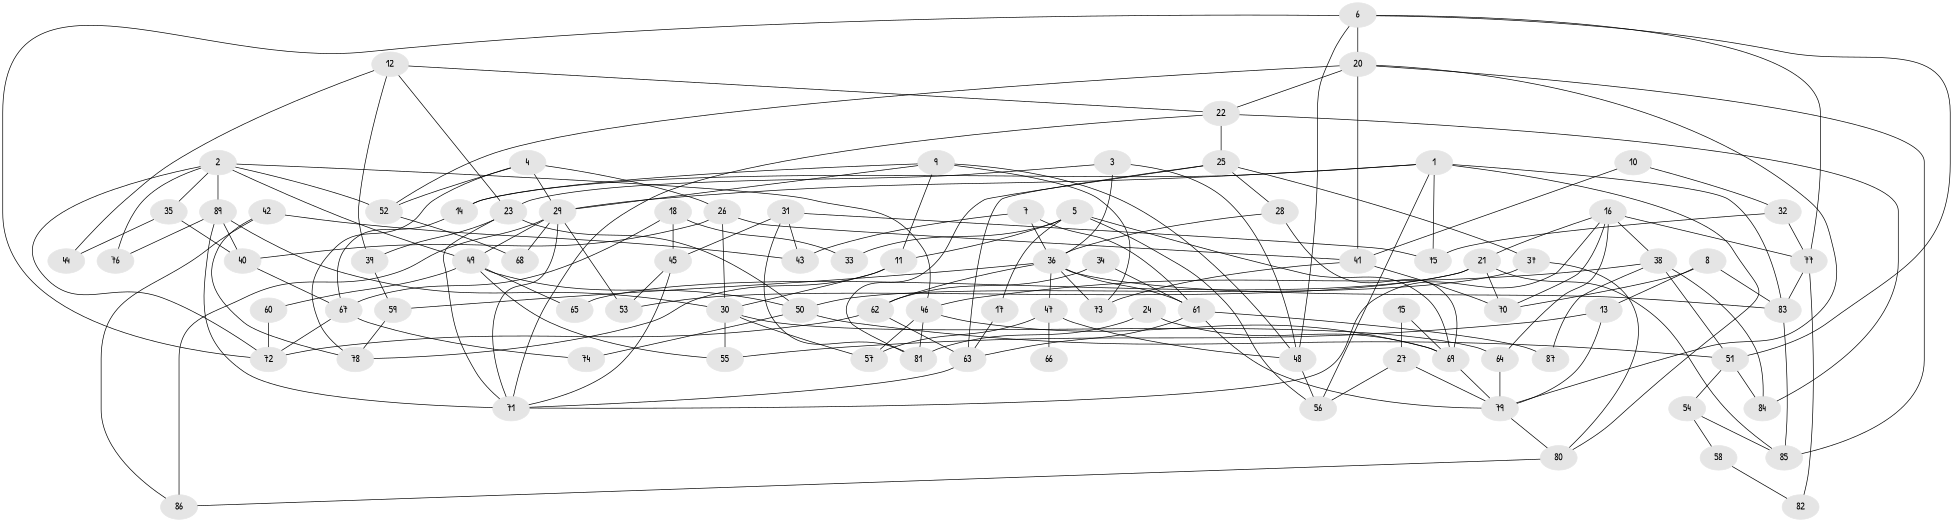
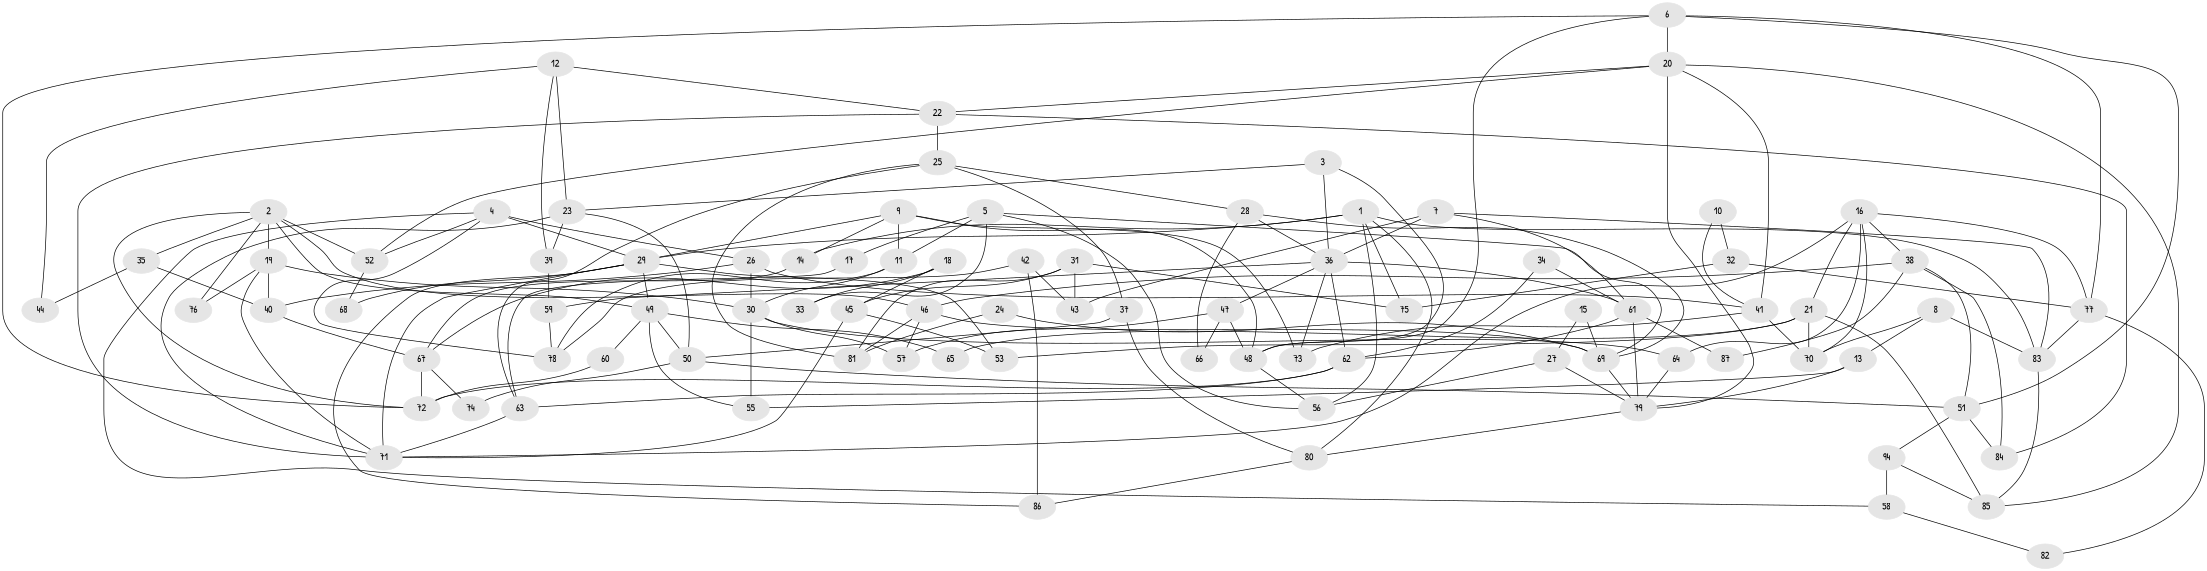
node "89": label "89" -> "19"
edge "28" -- "66": added
edge "36" -- "83": now "7" -- "83"
edge "61" -- "63": now "61" -- "62"
node "54": label "54" -> "94"
edge "4" -- "58": added
